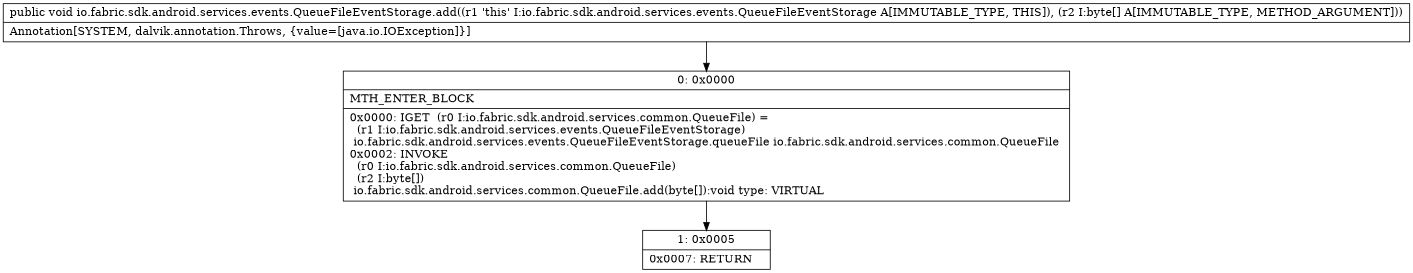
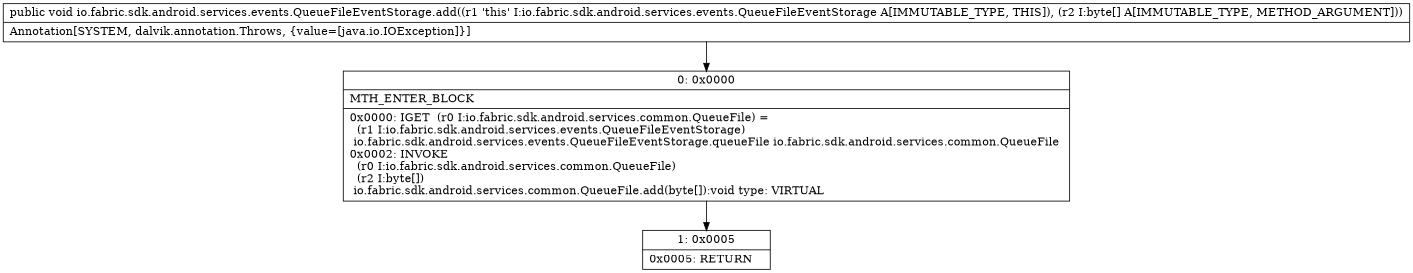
node "1: 0x0005": text "0x0007: RETURN" -> "0x0005: RETURN"
